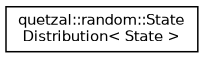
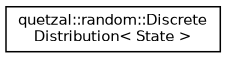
node "quetzal::random::State Distribution< State >": label "quetzal::random::State Distribution< State >" -> "quetzal::random::Discrete Distribution< State >"
